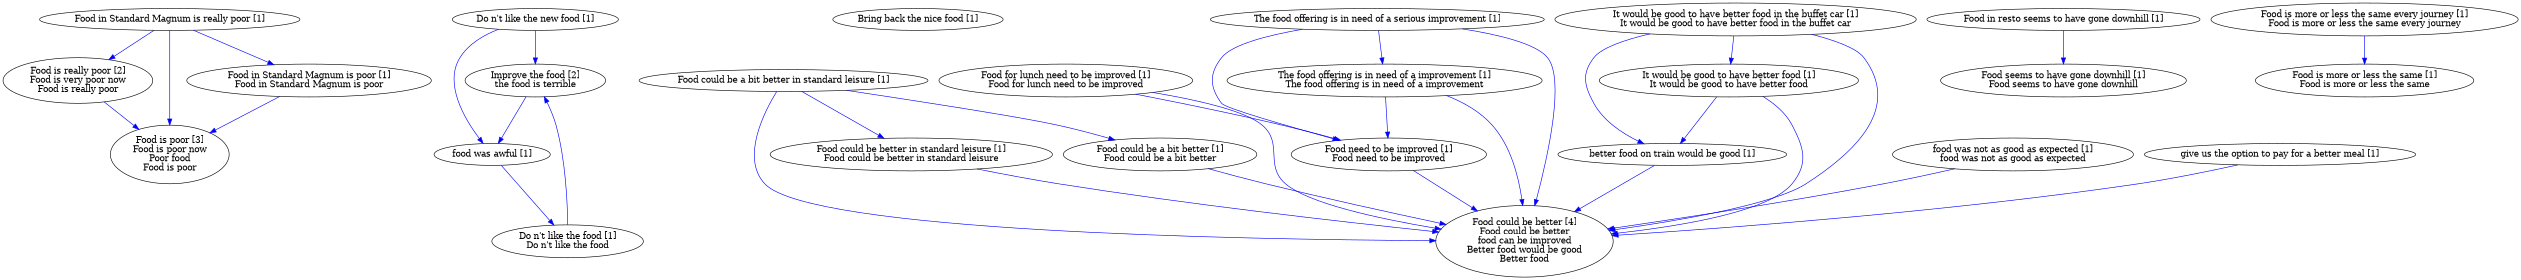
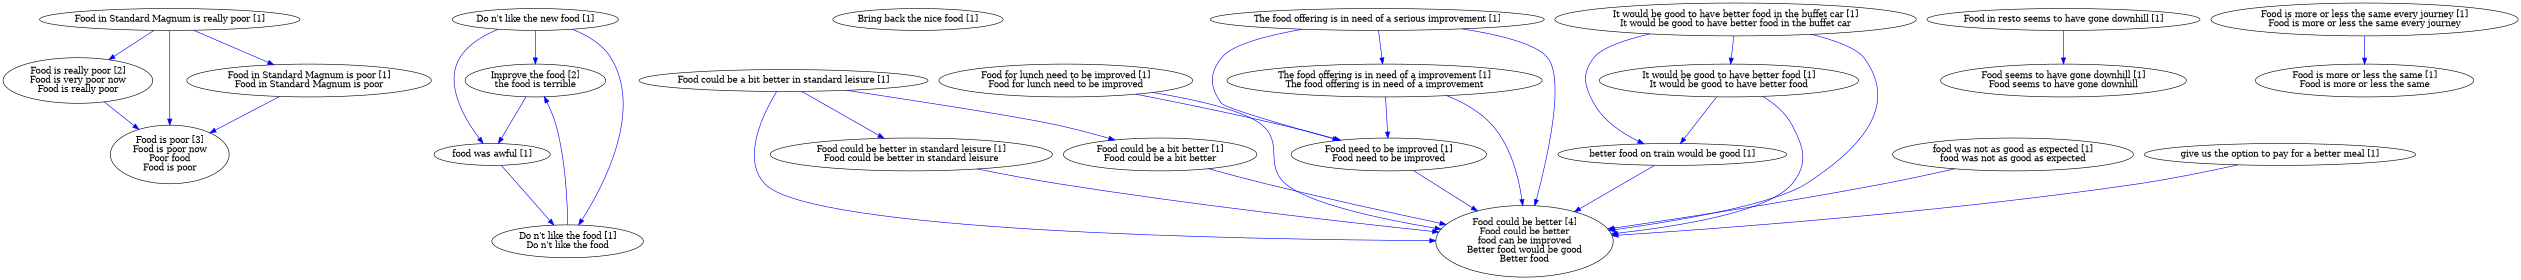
edge "Do n't like the new food [1]" -> "Do n't like the food [1] Do n't like the food": added
